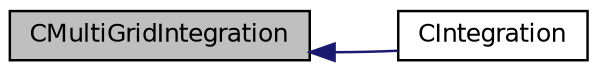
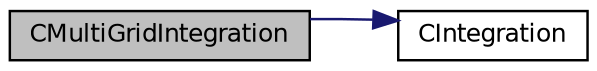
edge "CIntegration" -> "CMultiGridIntegration": reversed
